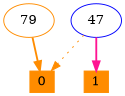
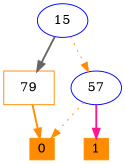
node "79": shape ellipse -> box
node "15": added
node "47": label "47" -> "57"
